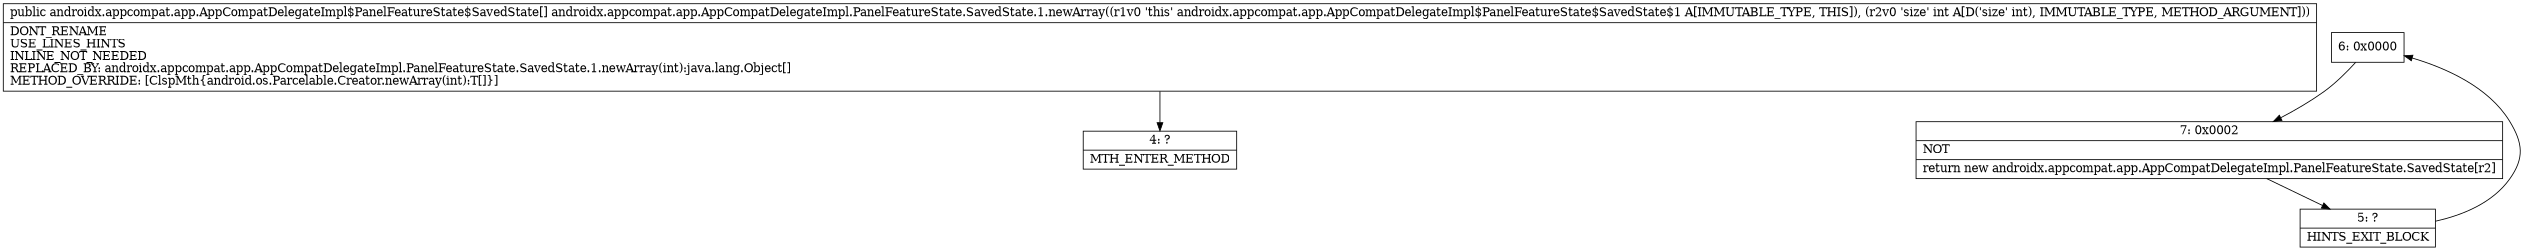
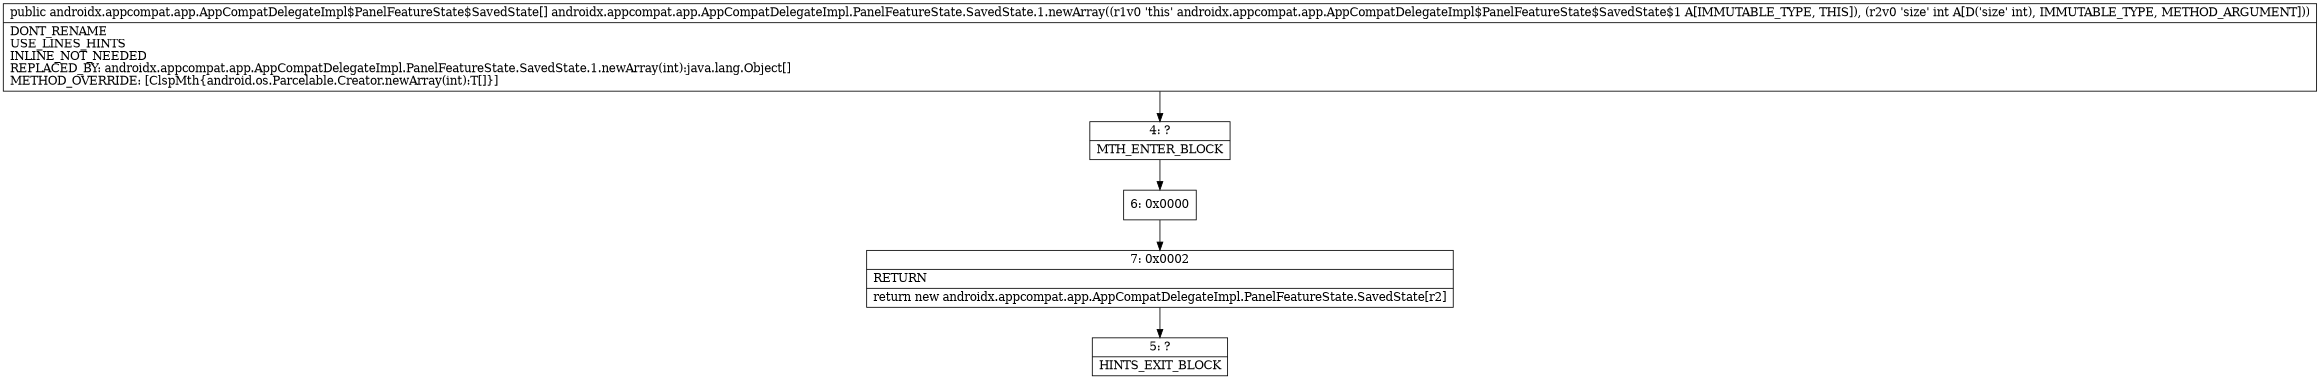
edge "5: ?" -> "6: 0x0000": now "4: ?" -> "6: 0x0000"
node "7: 0x0002": text "NOT" -> "RETURN"
node "4: ?": text "MTH_ENTER_METHOD" -> "MTH_ENTER_BLOCK"
